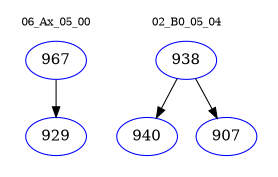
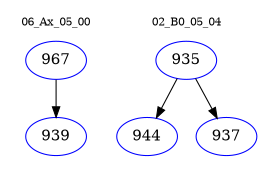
node "938": label "938" -> "935"
node "929": label "929" -> "939"
node "940": label "940" -> "944"
node "907": label "907" -> "937"
